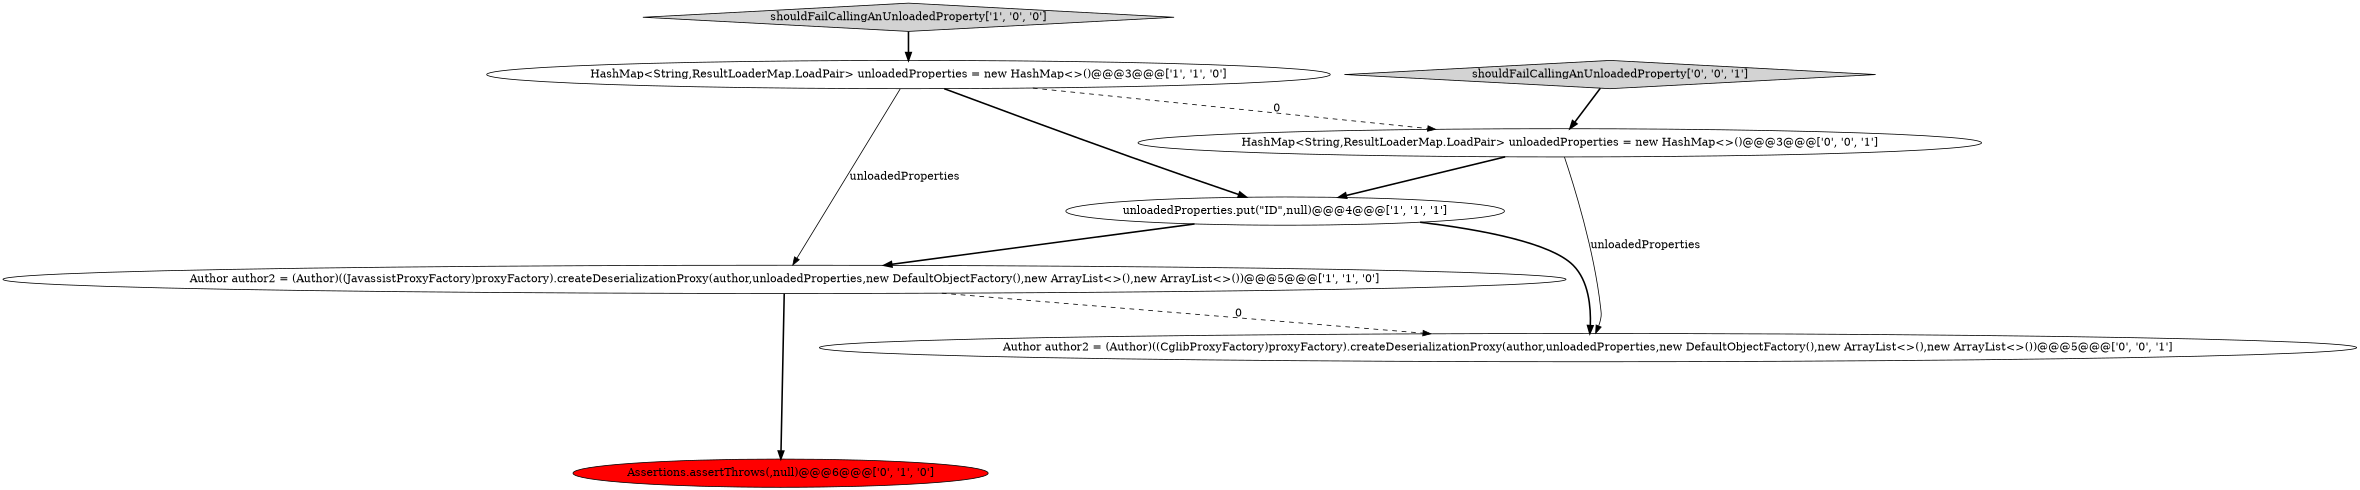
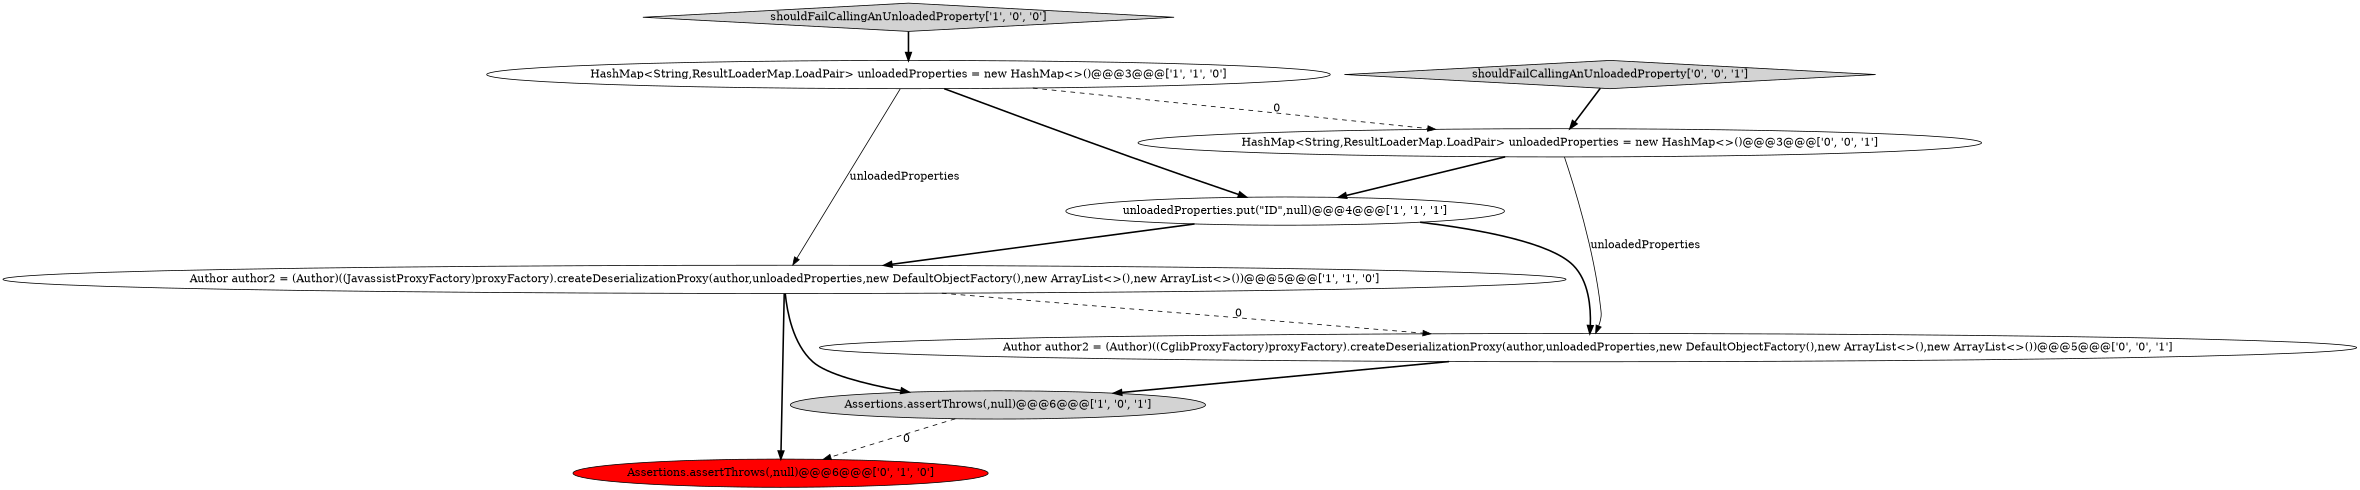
node "Assertions.assertThrows(,null)@@@6@@@['1', '0', '1']": added
